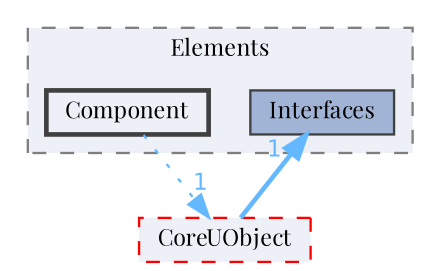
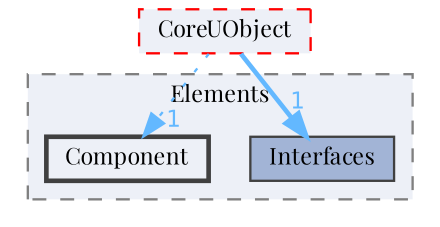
edge "Component" -> "CoreUObject": reversed
